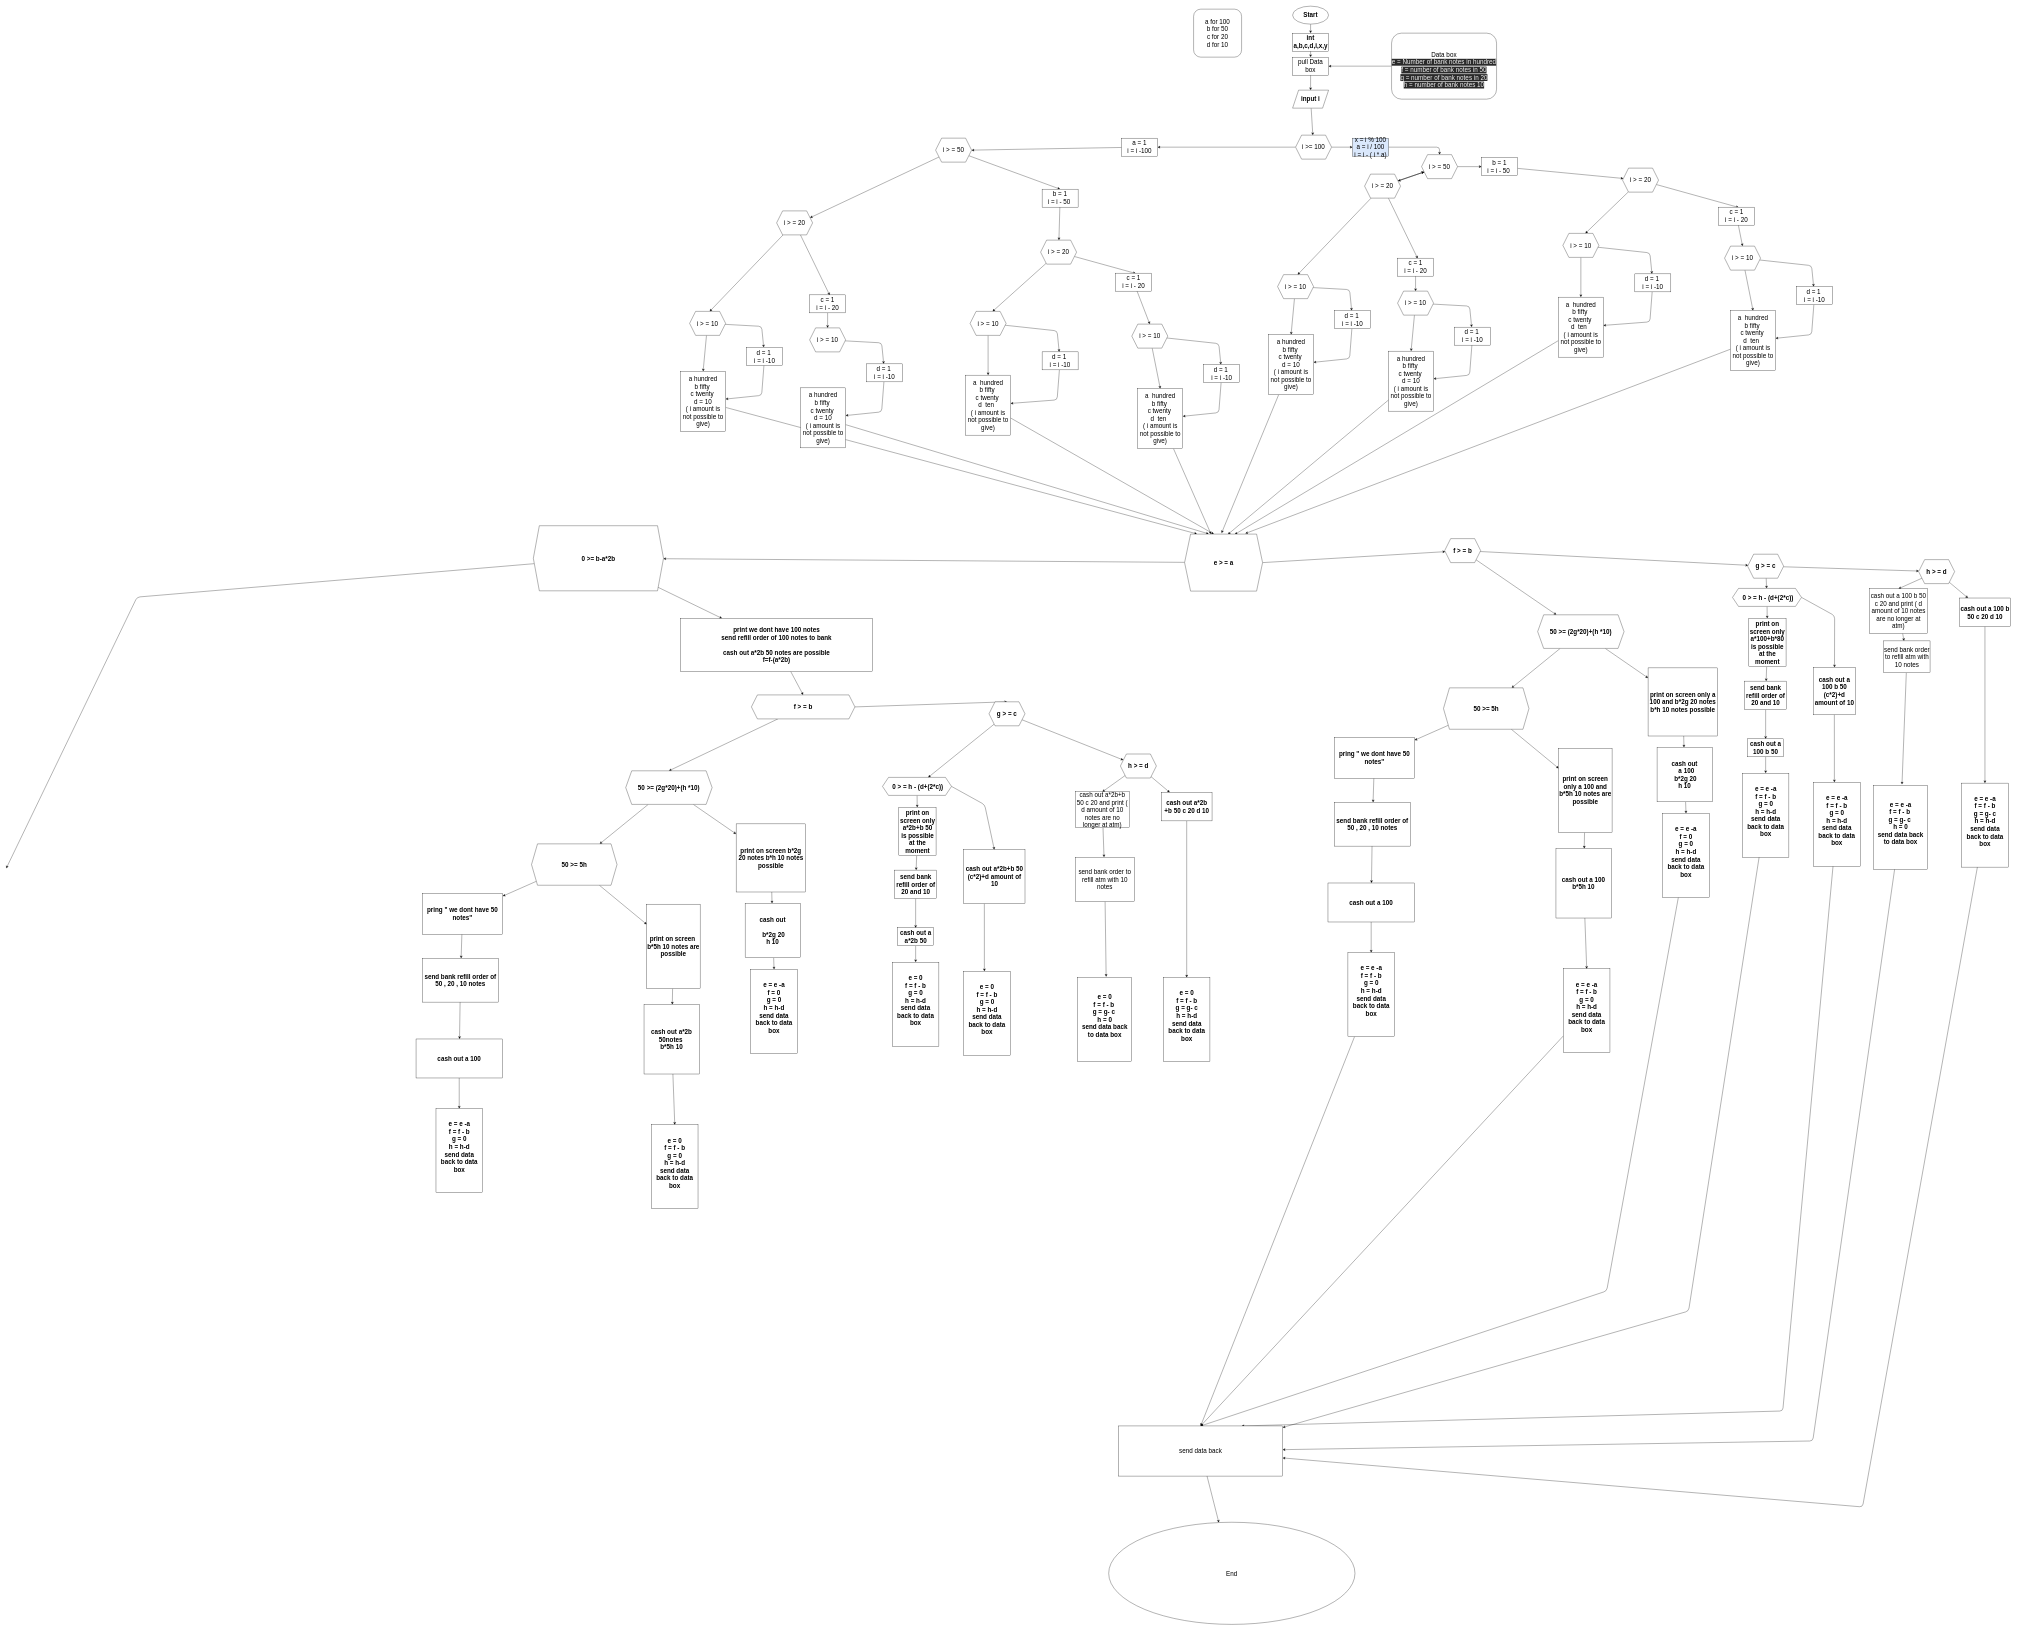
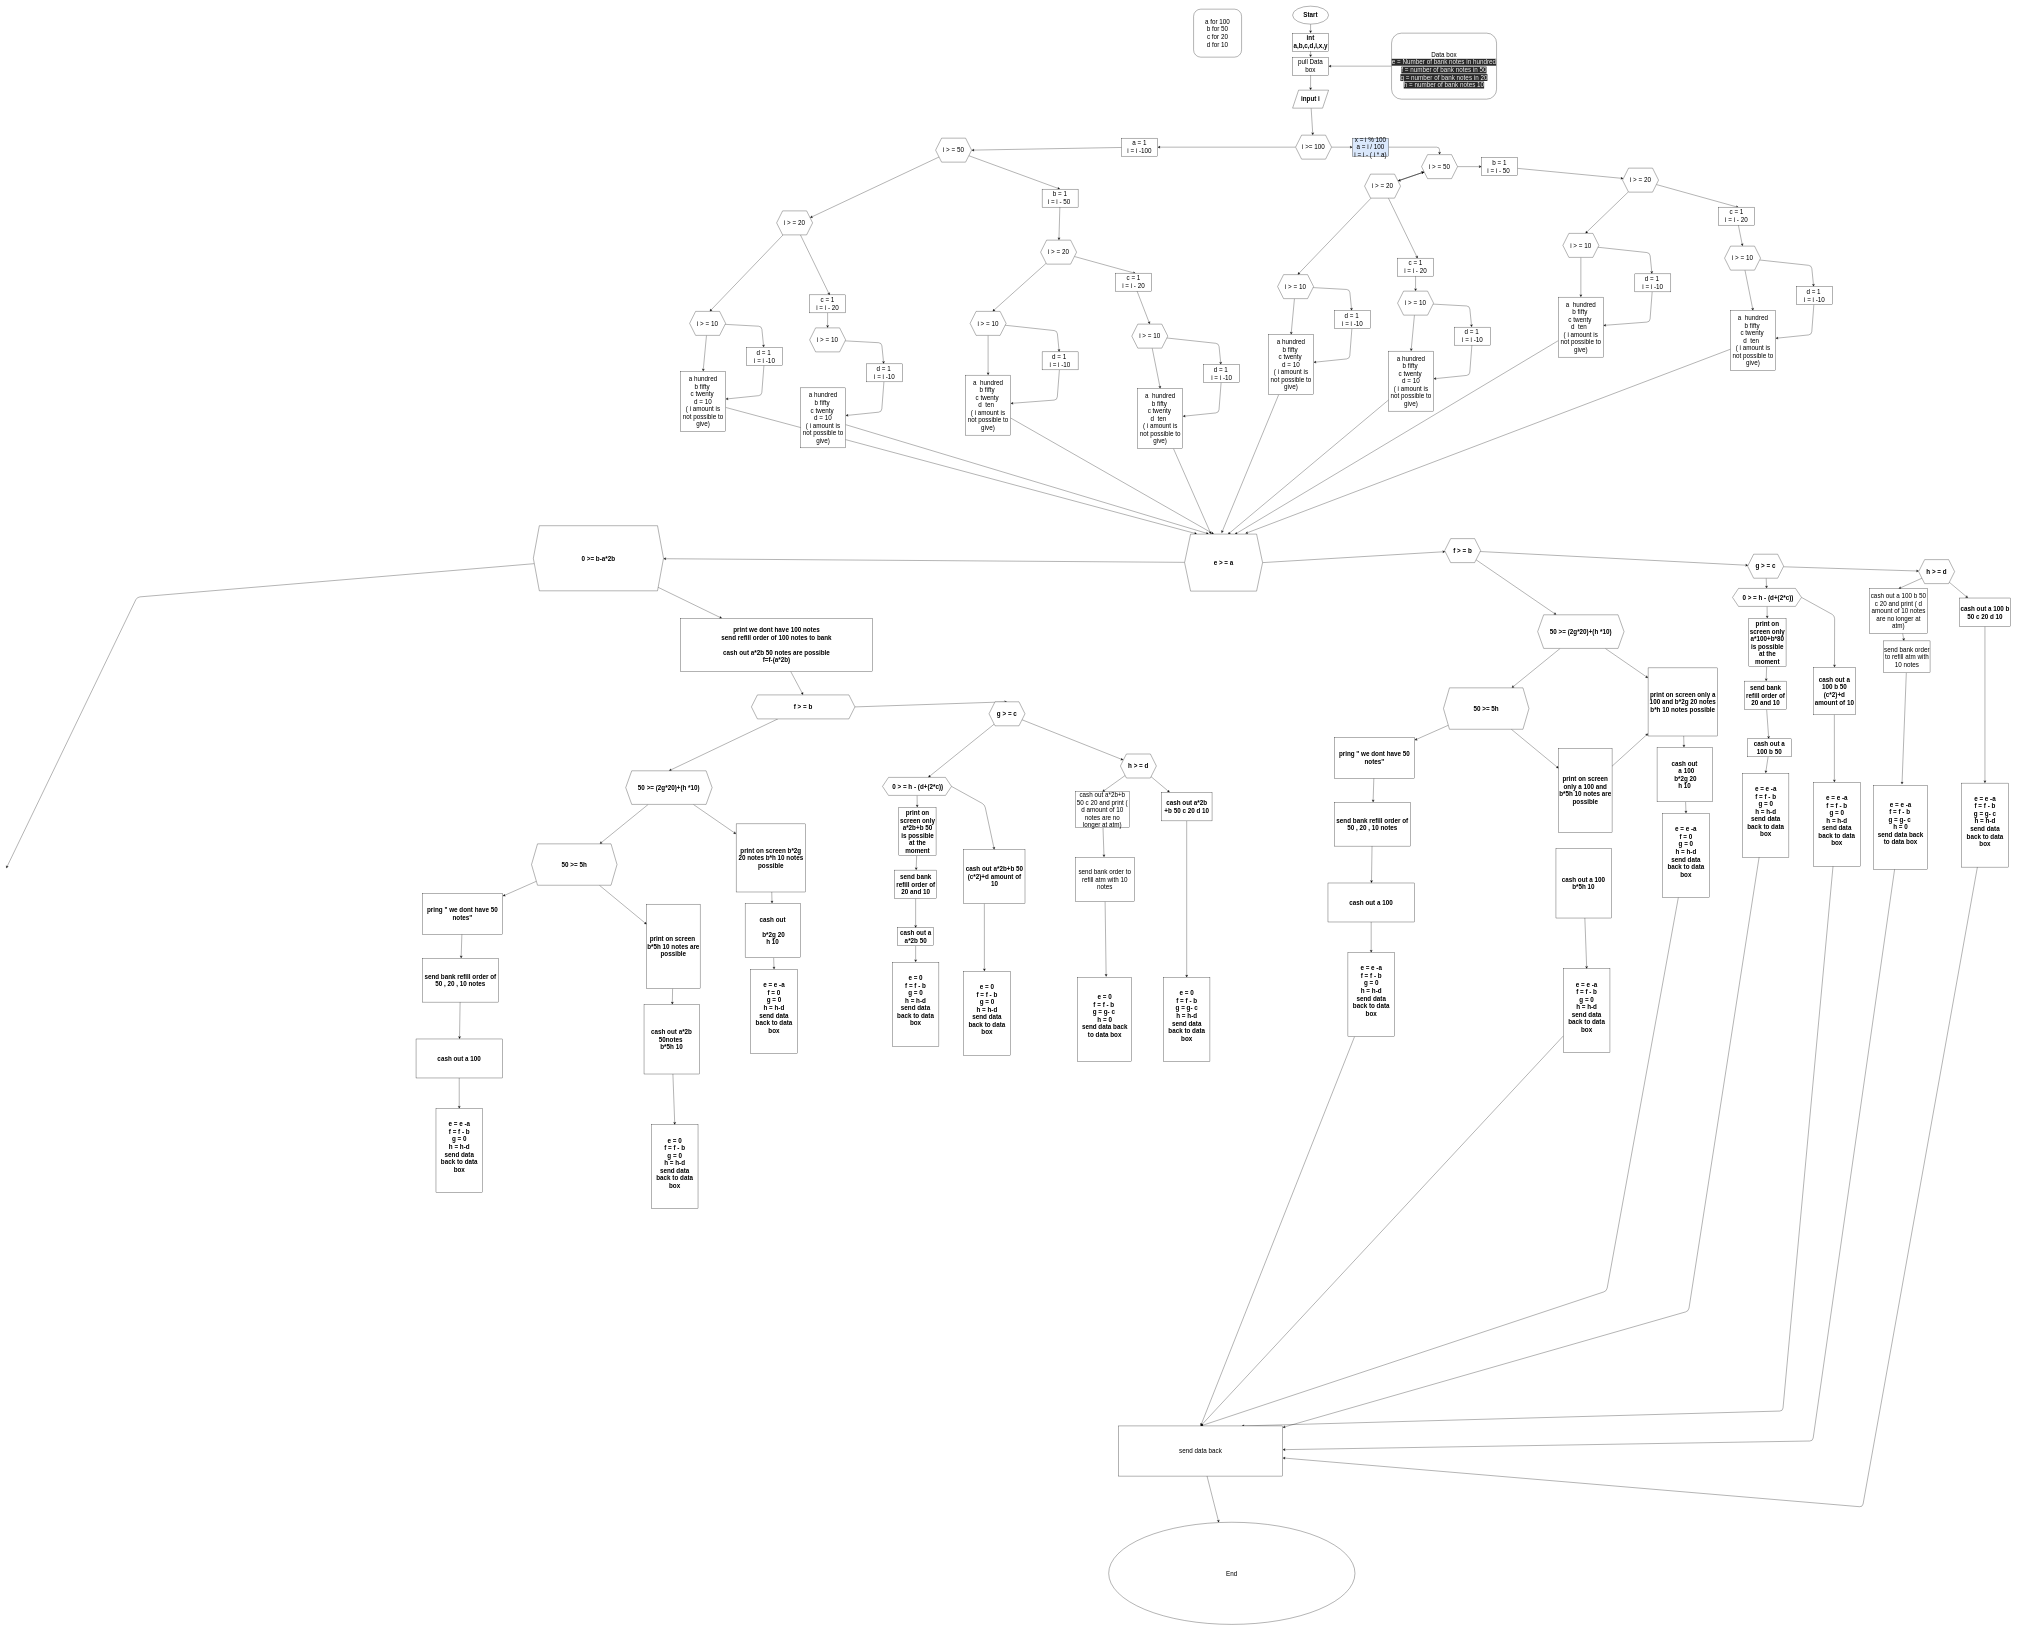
node "cash out a 100 b 50": size 36x18 -> 44x18
edge "print on screen only a 100 and b*5h 10 notes are possible" -> "cash out a 100b*5h 10": now "print on screen only a 100 and b*5h 10 notes are possible" -> "print on screen only a 100 and b*2g 20 notes b*h 10 notes possible"
